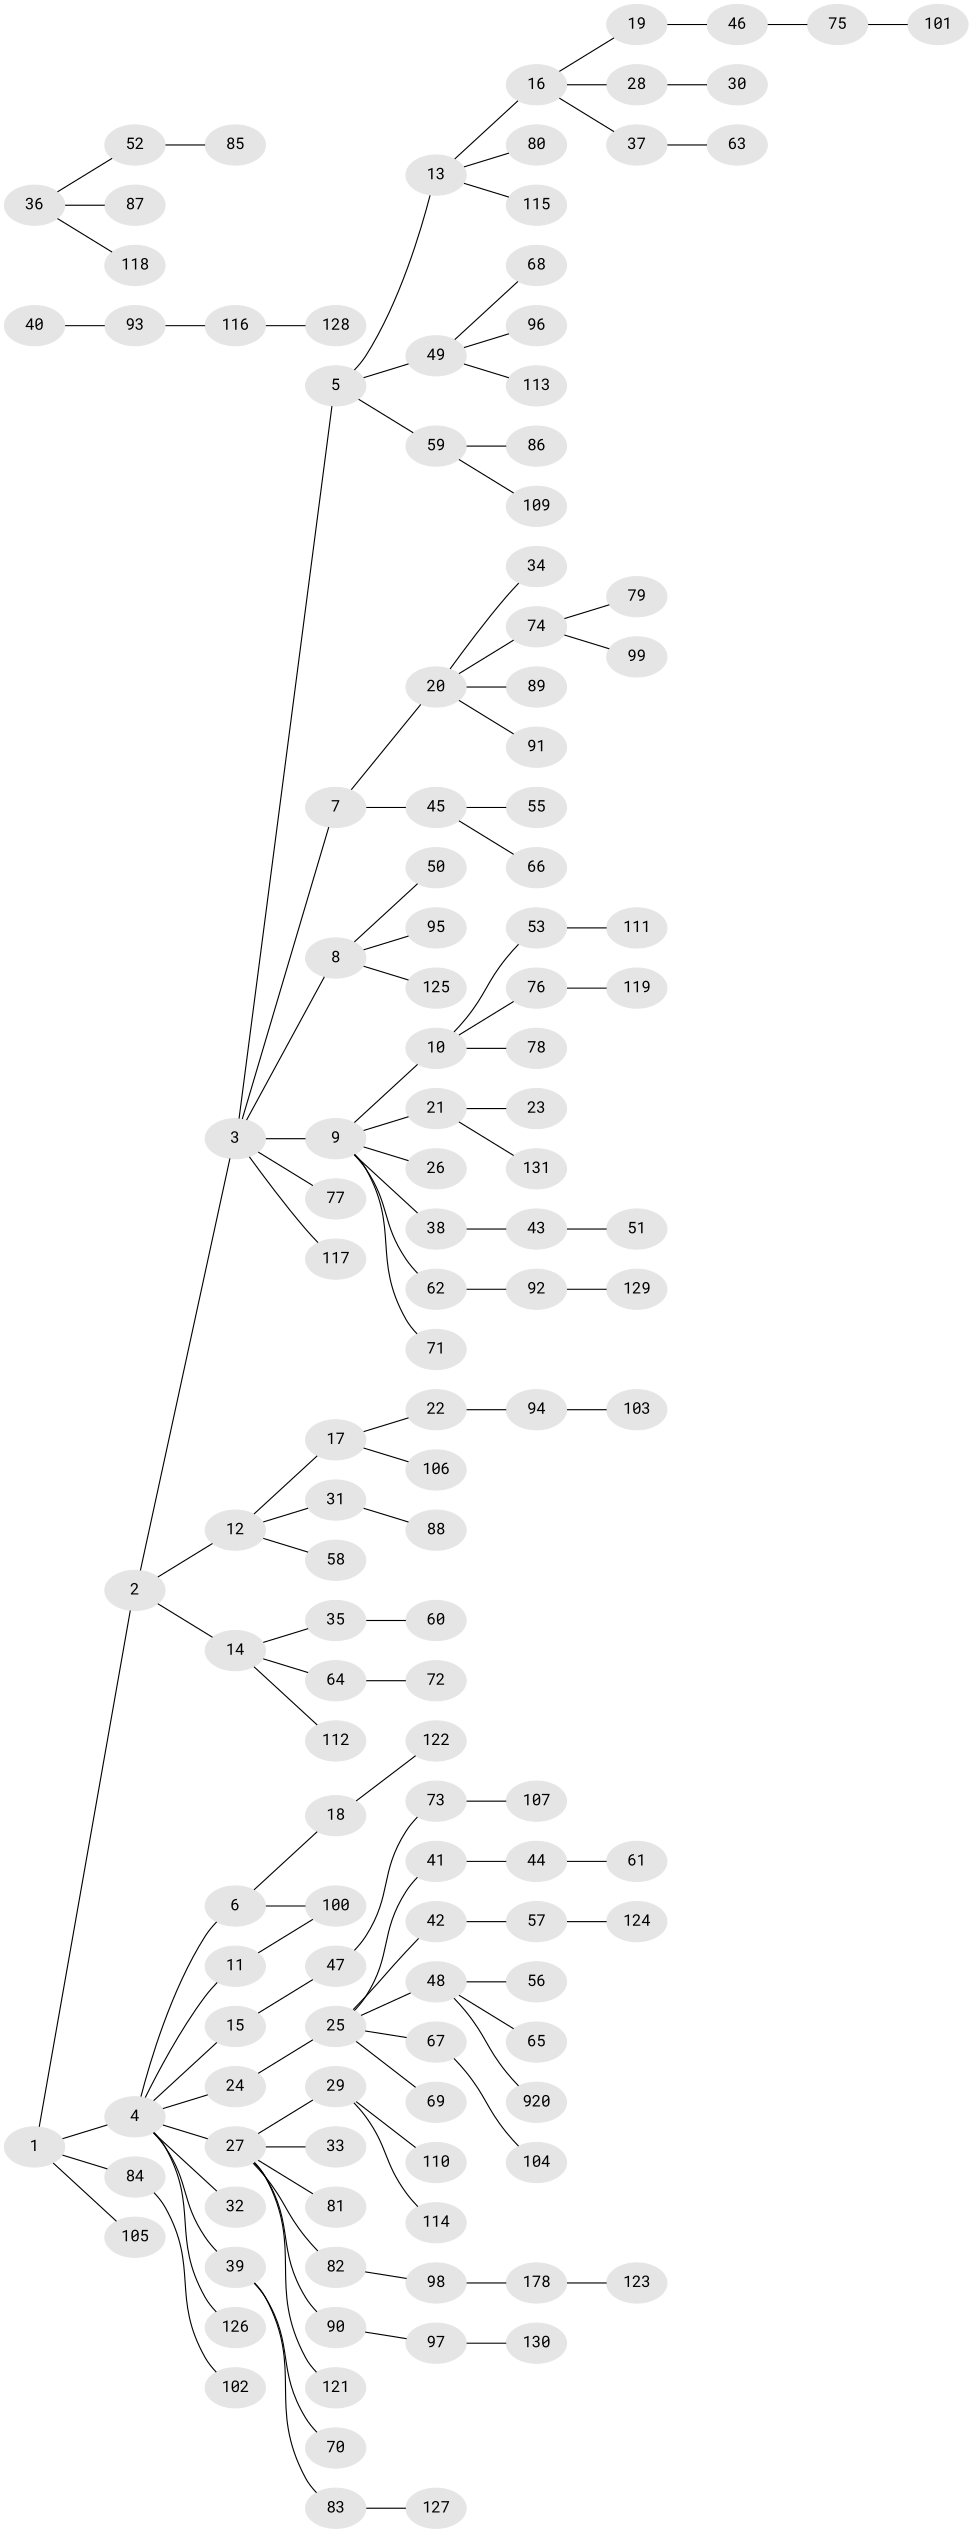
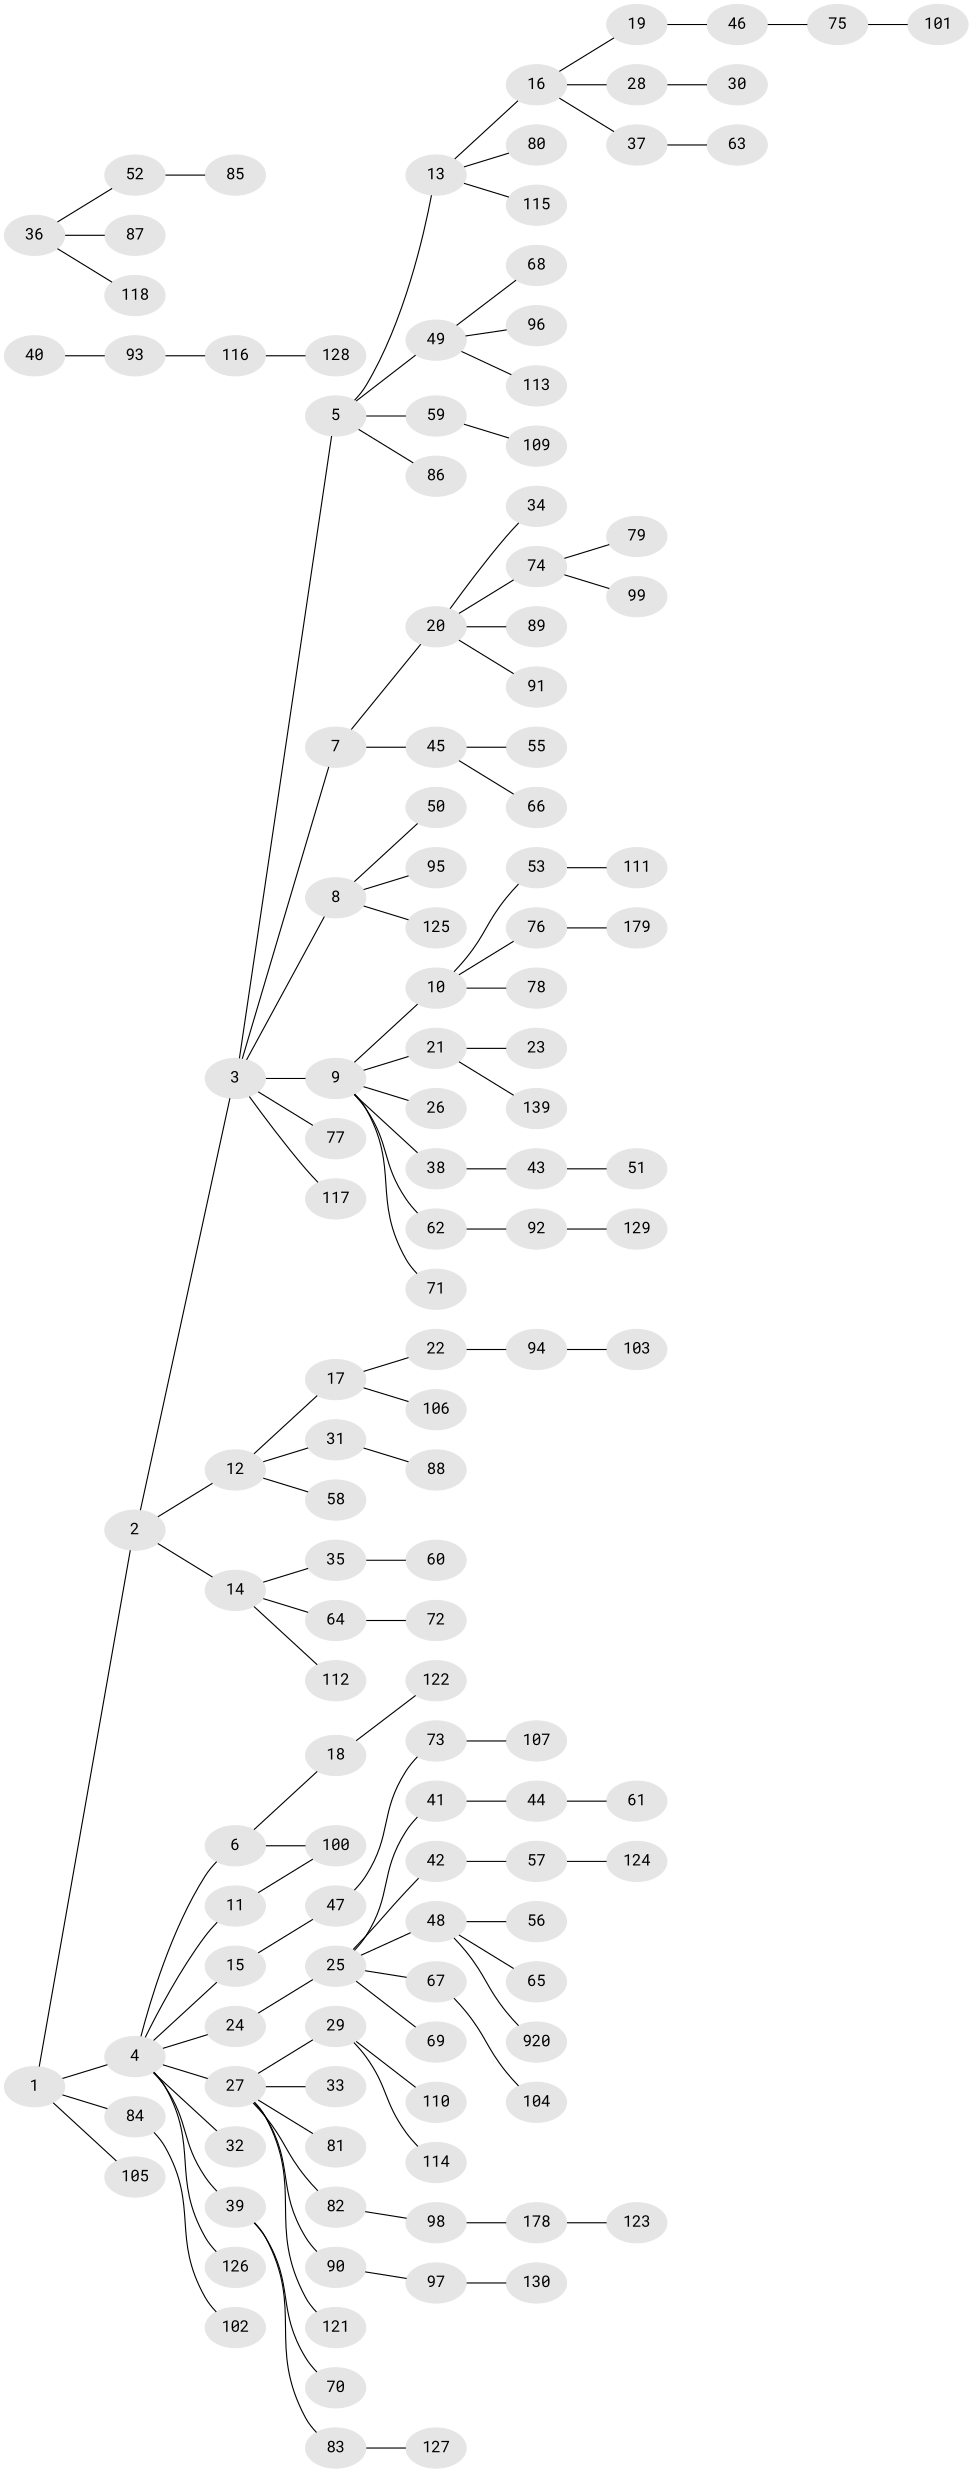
edge "59" -- "86": now "5" -- "86"
node "119": label "119" -> "179"
node "131": label "131" -> "139"
